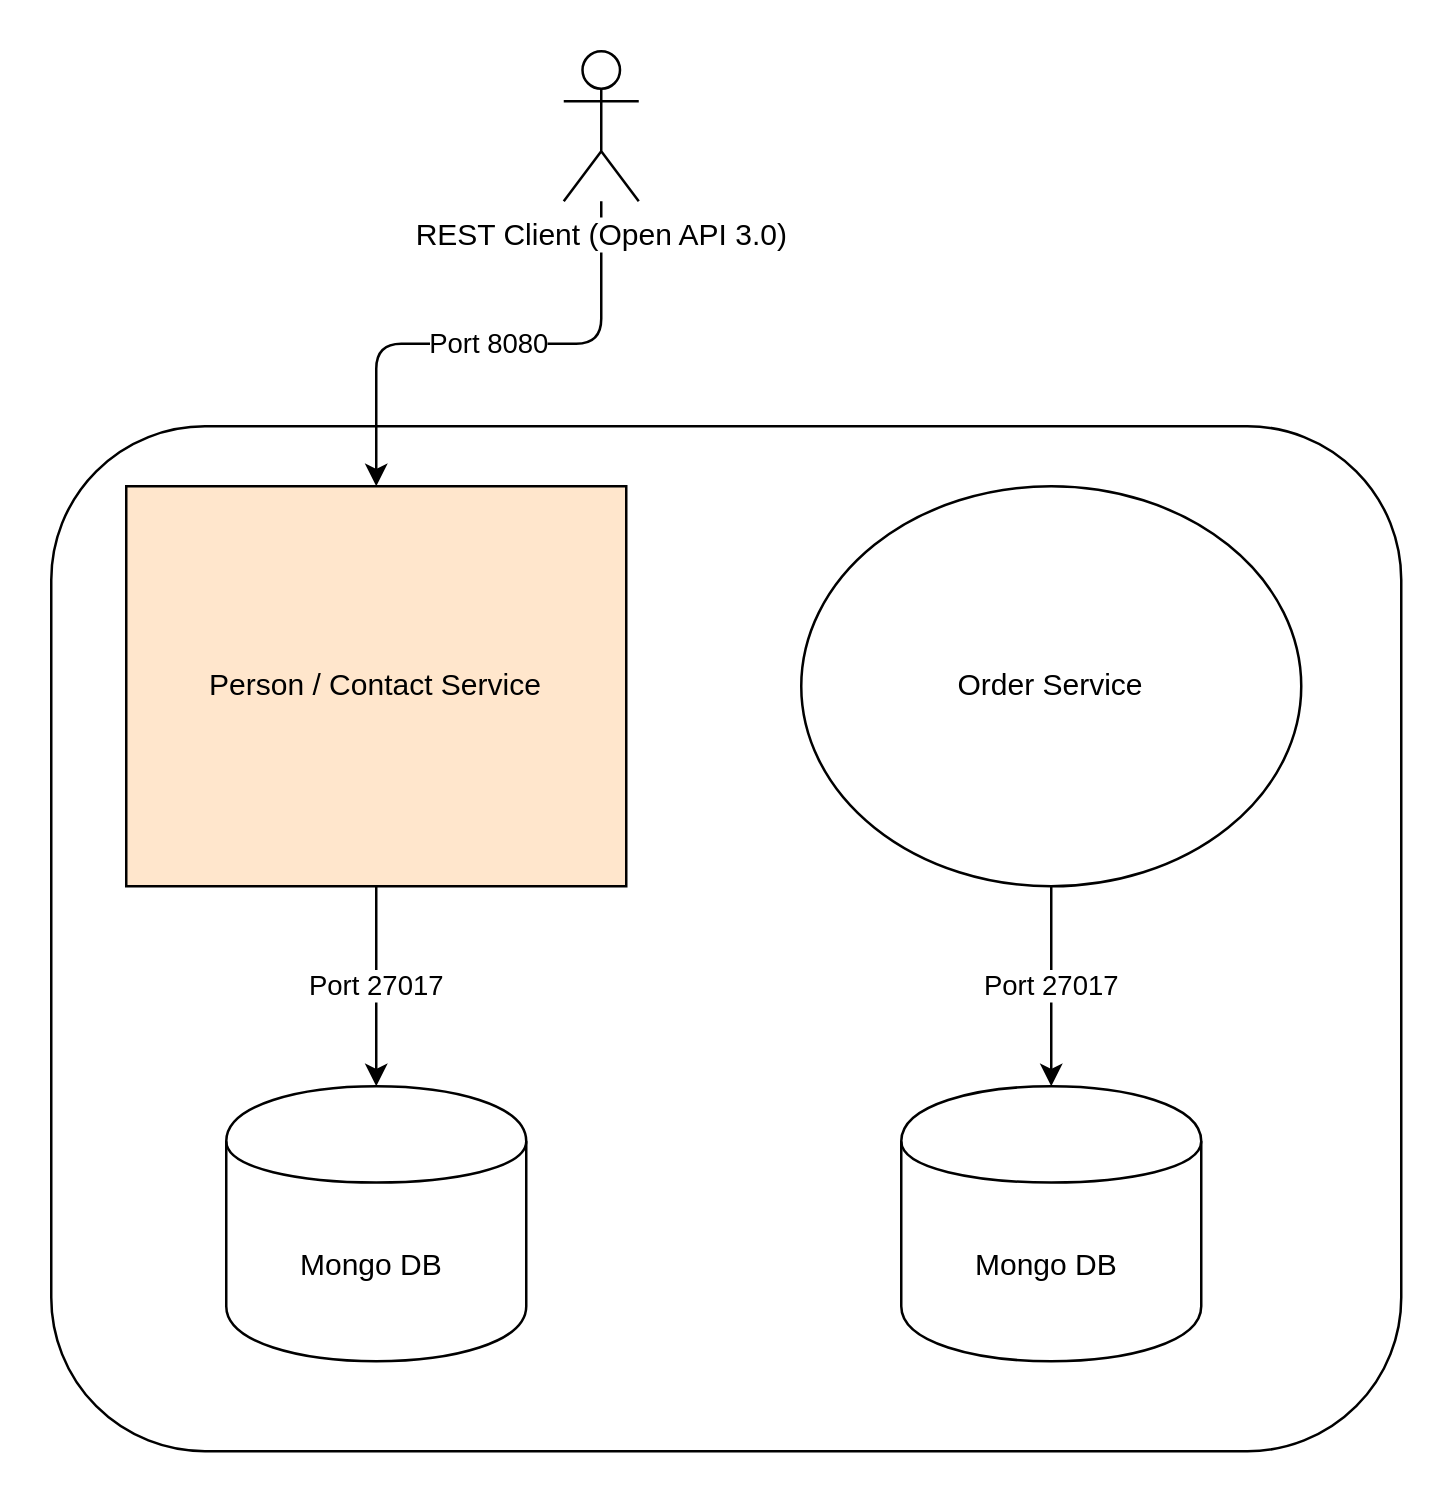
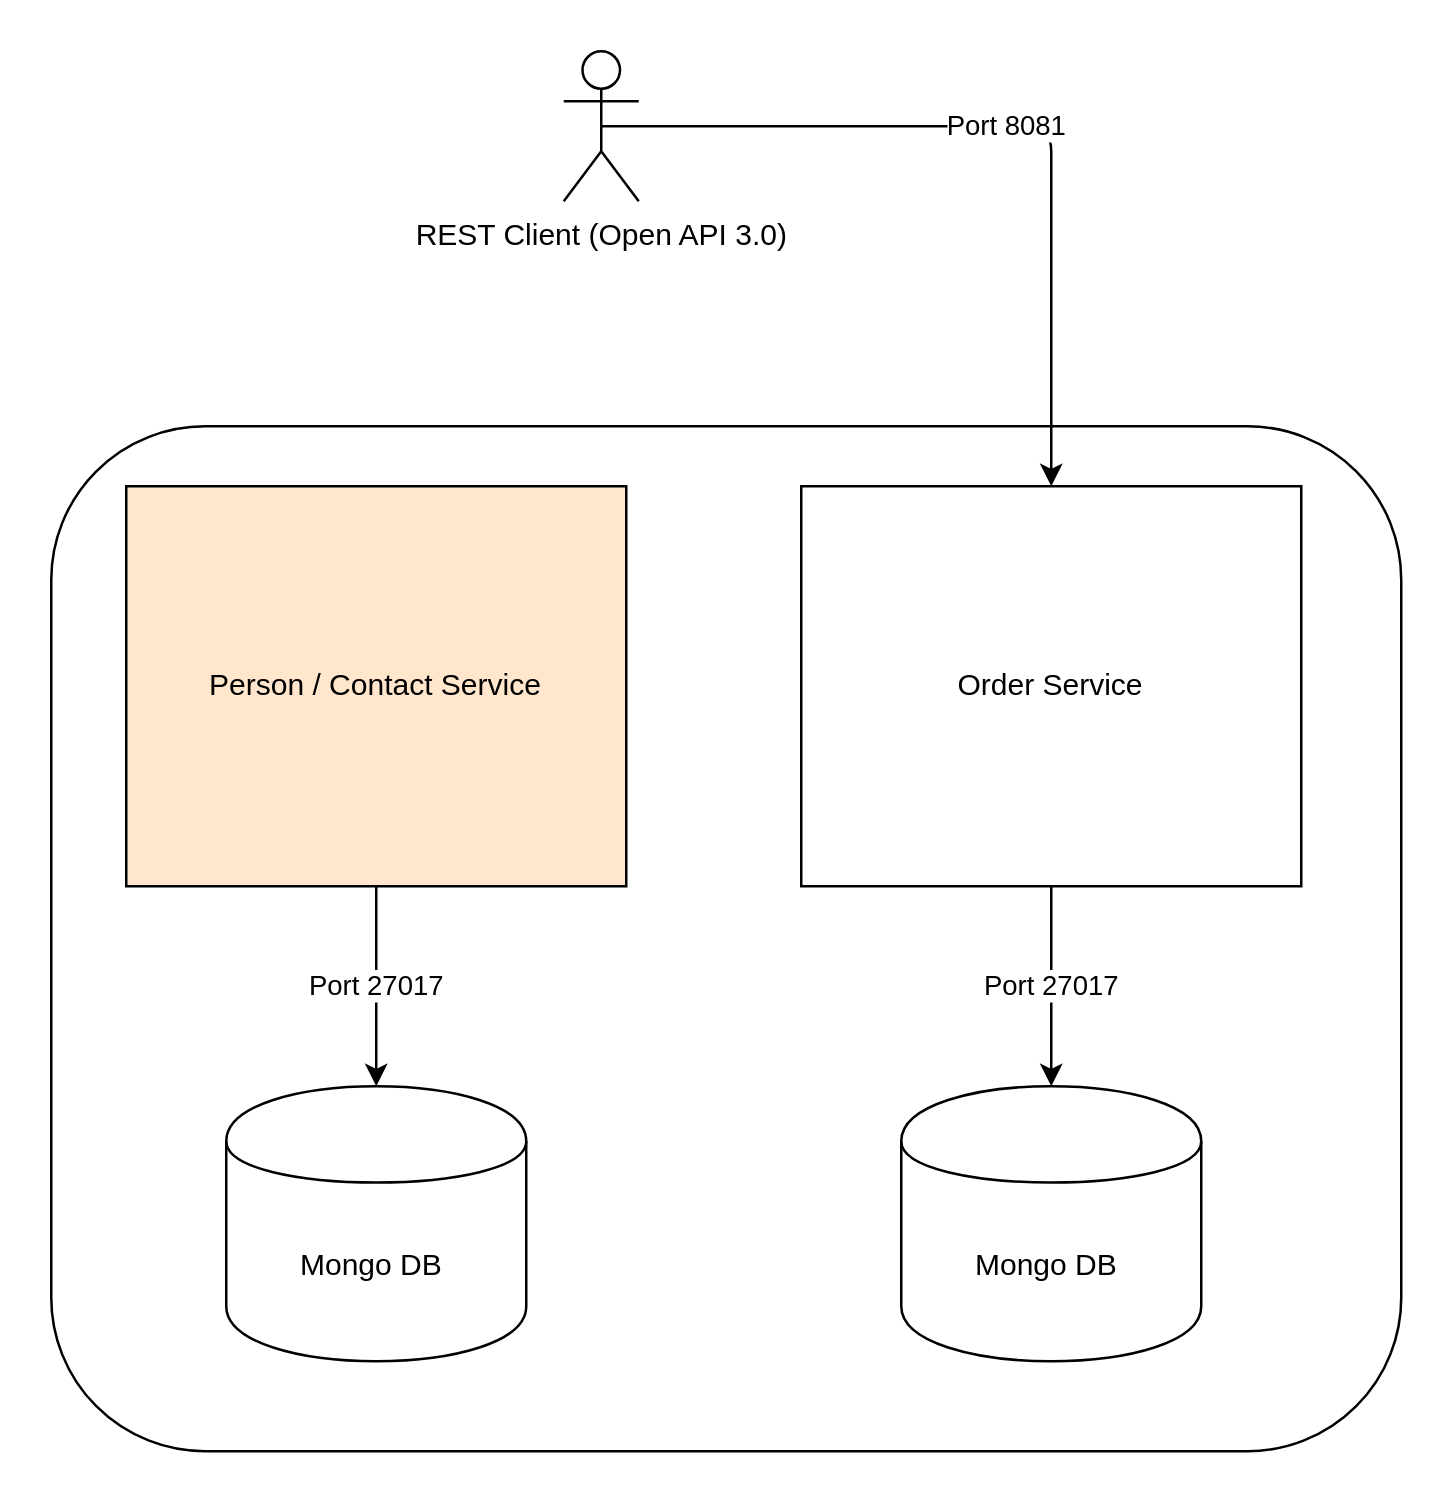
edge "REST Client (Open API 3.0)" -> "Order Service": added, label "Port 8081"
edge "REST Client (Open API 3.0)" -> "Person / Contact Service": removed, label "Port 8080"
node "Order Service": shape ellipse -> rectangle
